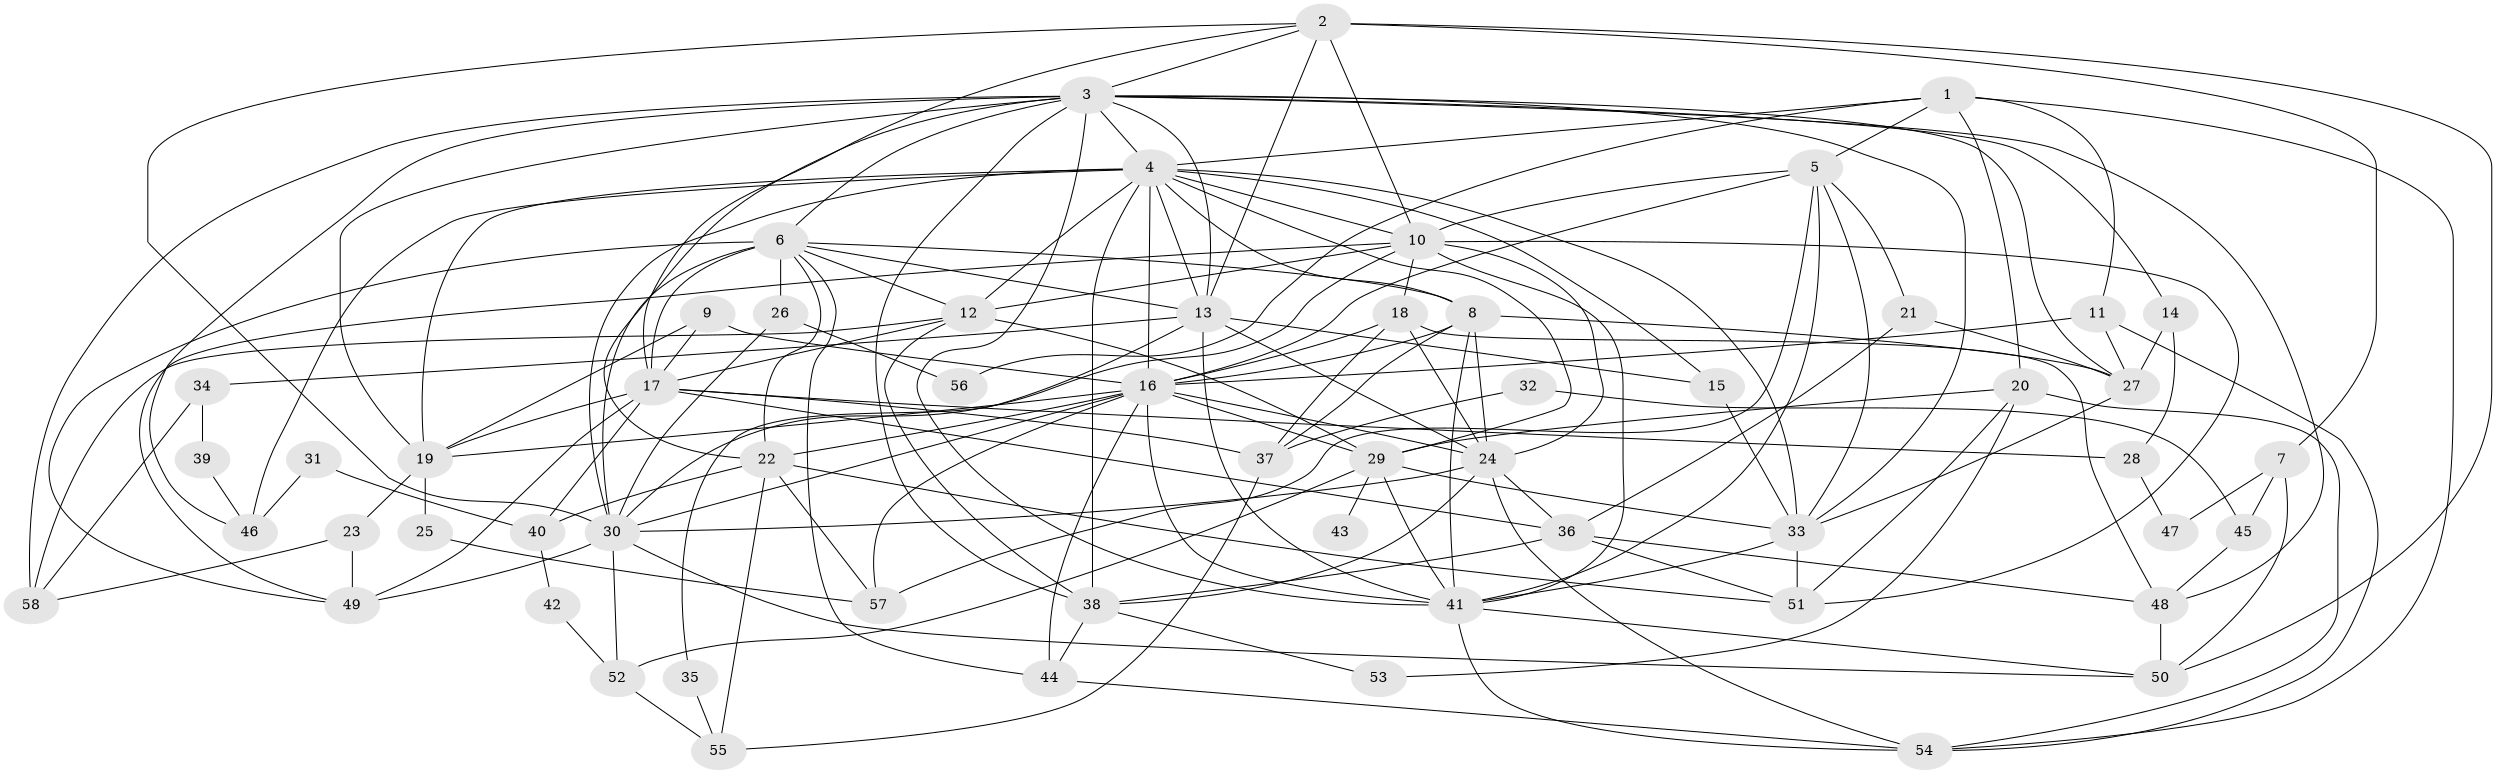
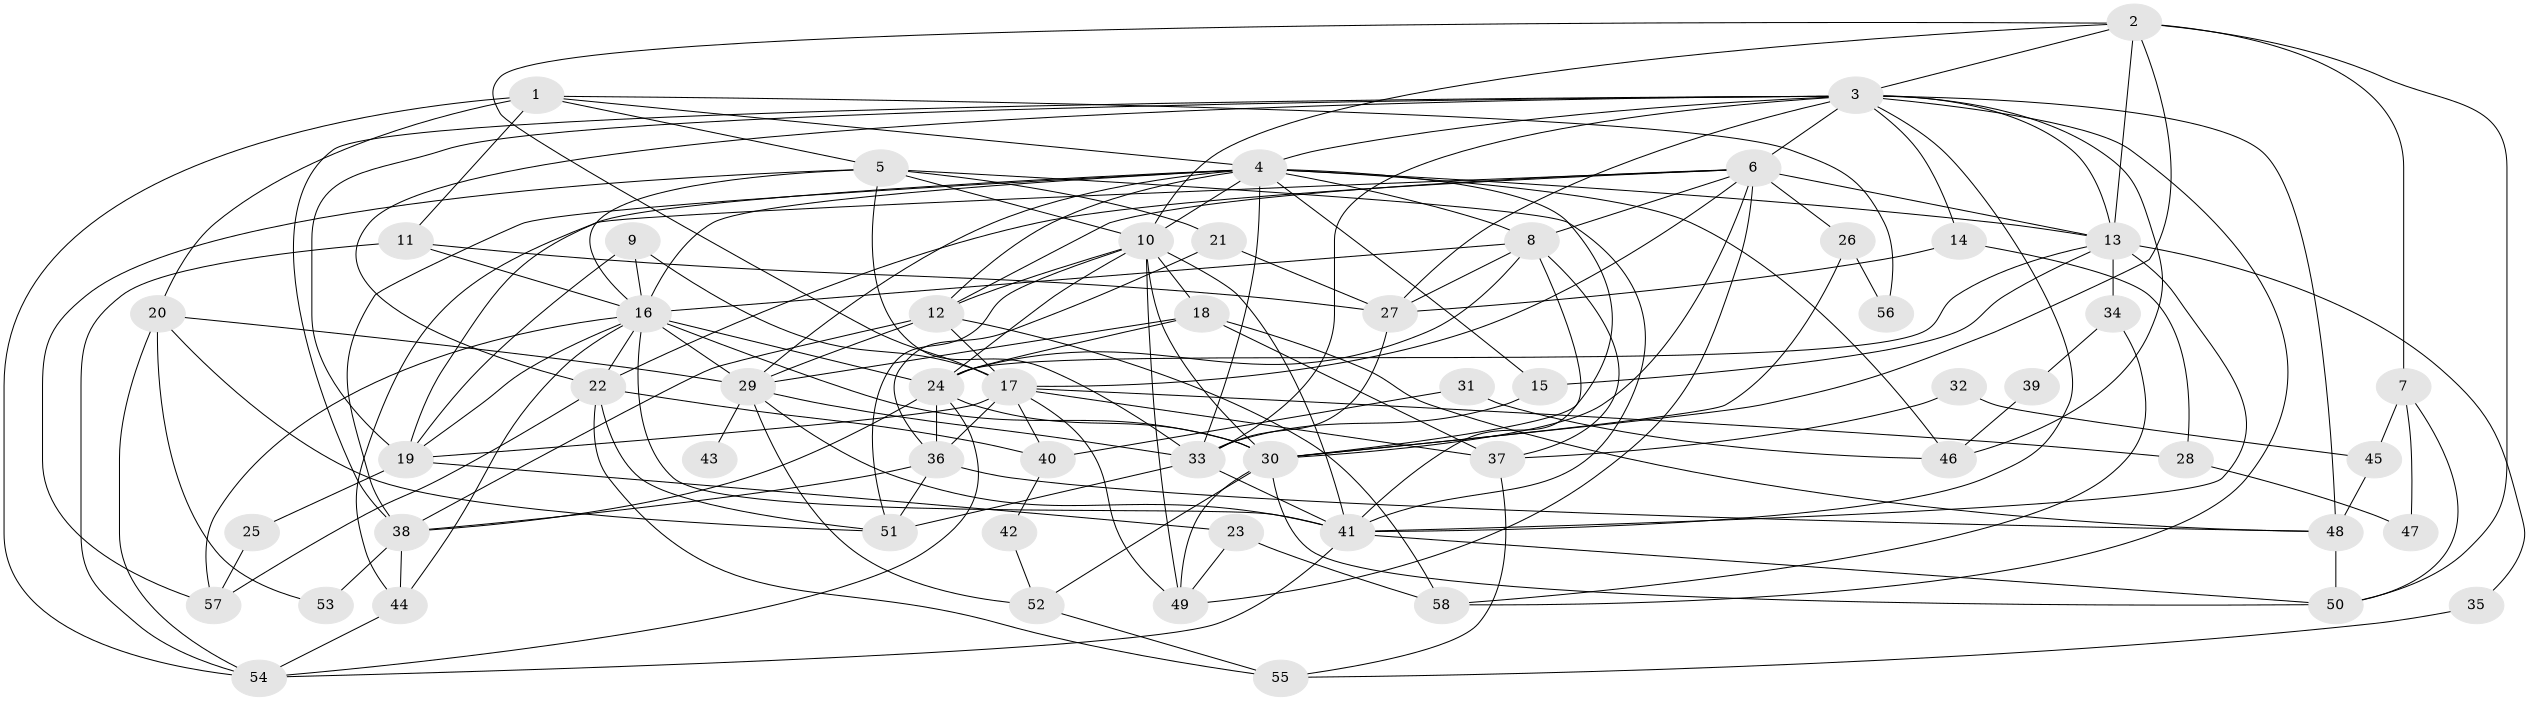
edge "18" -- "16": now "18" -- "29"
